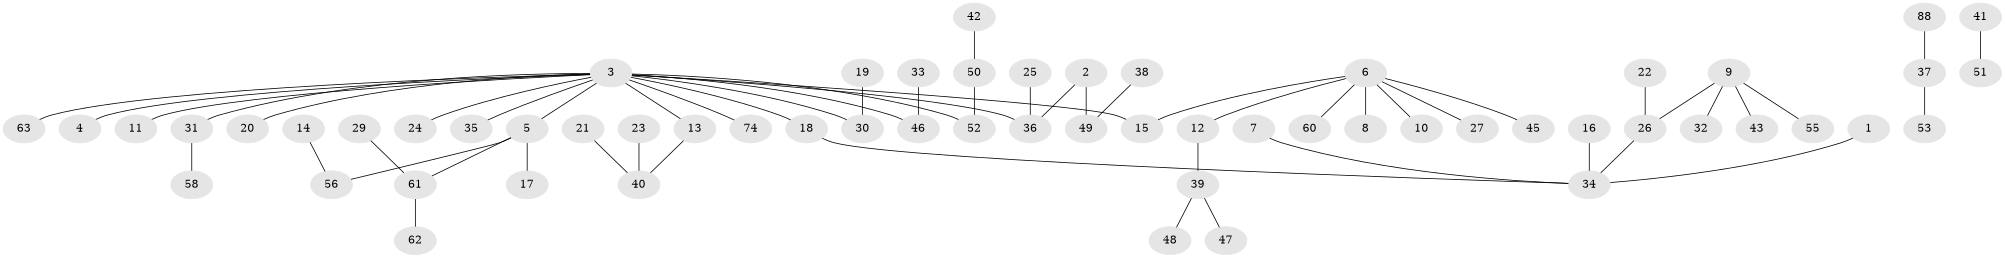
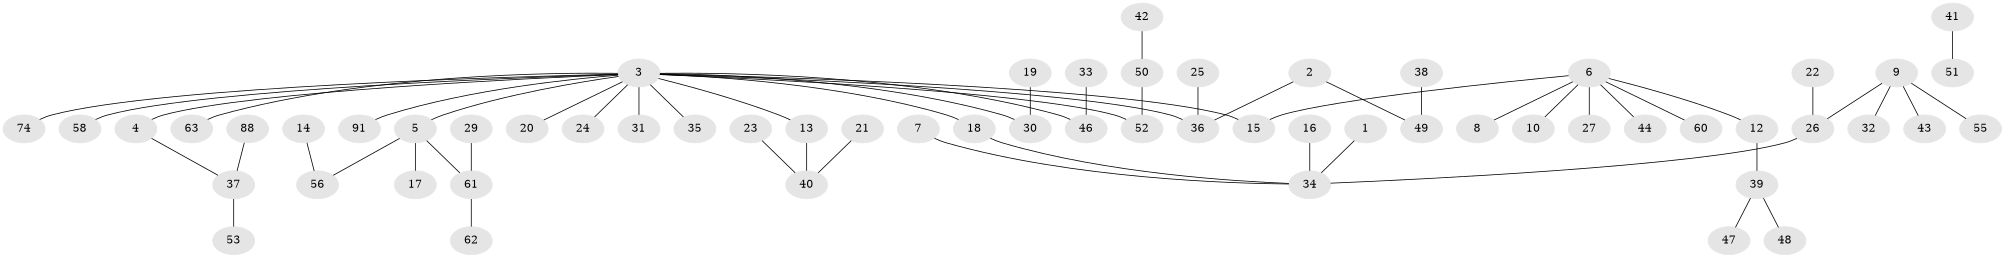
node "11": label "11" -> "91"
node "45": label "45" -> "44"
edge "4" -- "37": added
edge "31" -- "58": now "3" -- "58"
